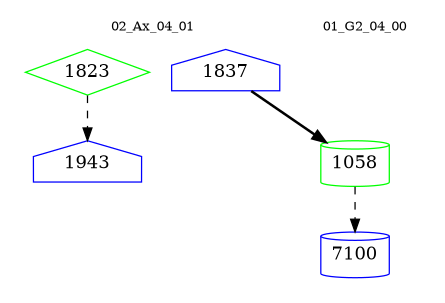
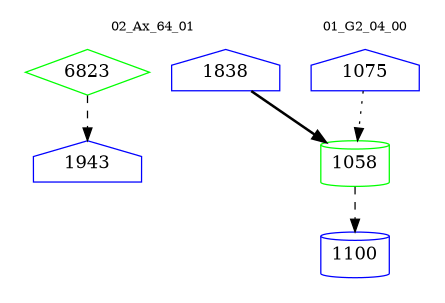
cluster "02_Ax_04_01": label "02_Ax_04_01" -> "02_Ax_64_01"
node "1823": label "1823" -> "6823"
node "1837": label "1837" -> "1838"
node "1075": added
node "7100": label "7100" -> "1100"
